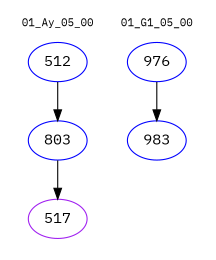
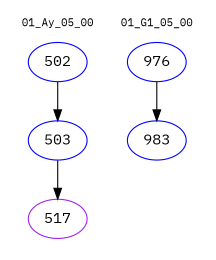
node "512": label "512" -> "502"
node "803": label "803" -> "503"
